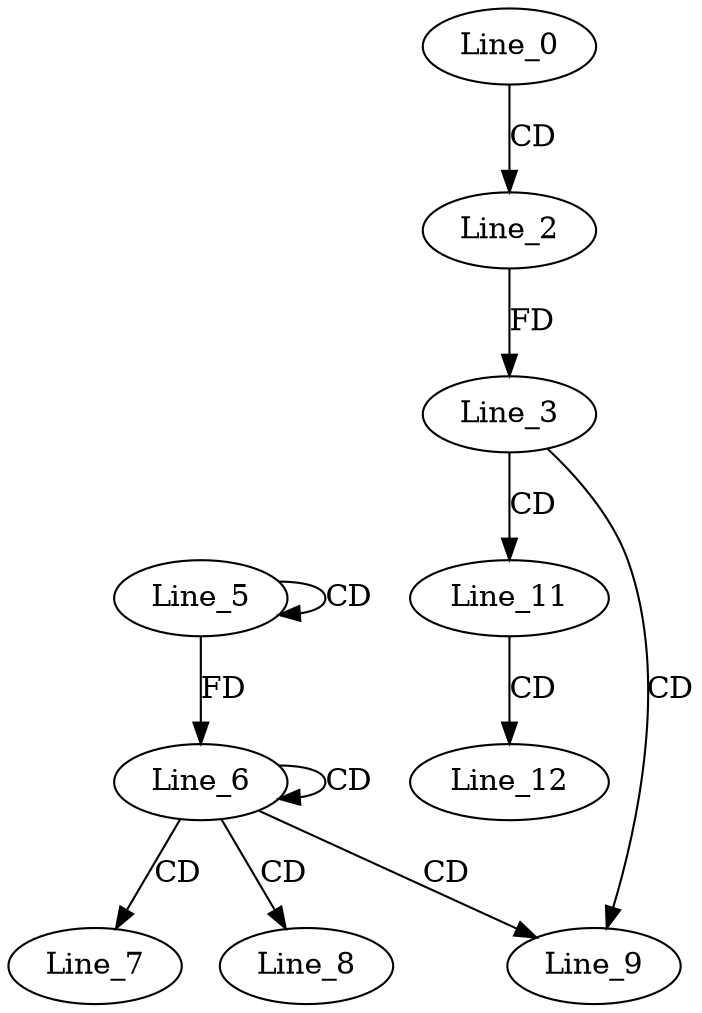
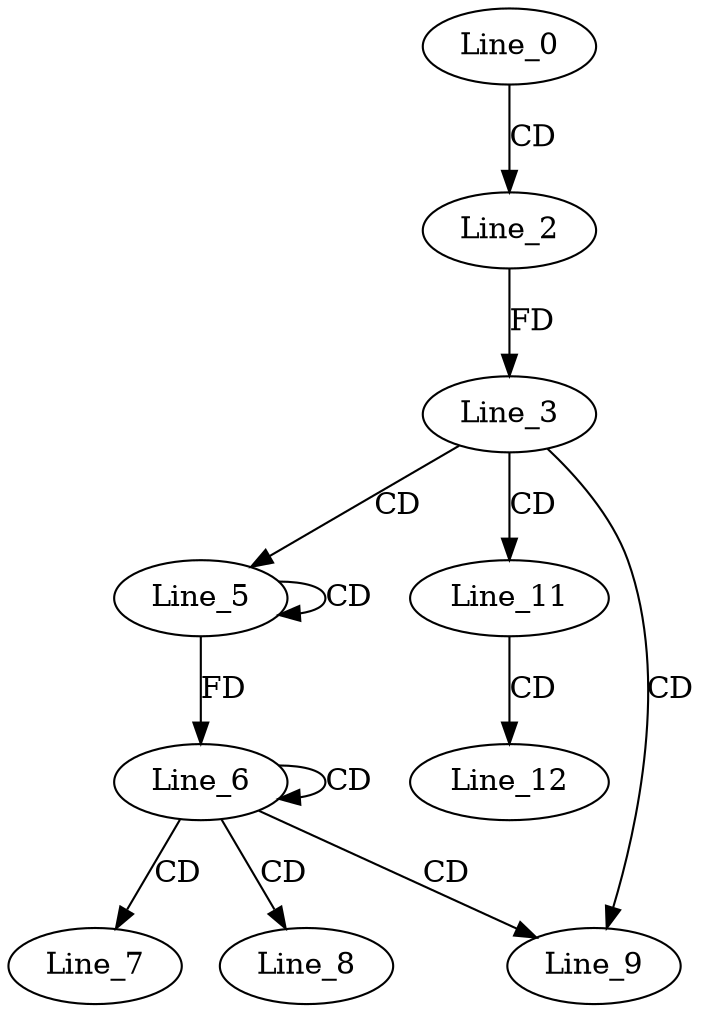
edge "Line_3" -> "Line_5": added, label "CD"
